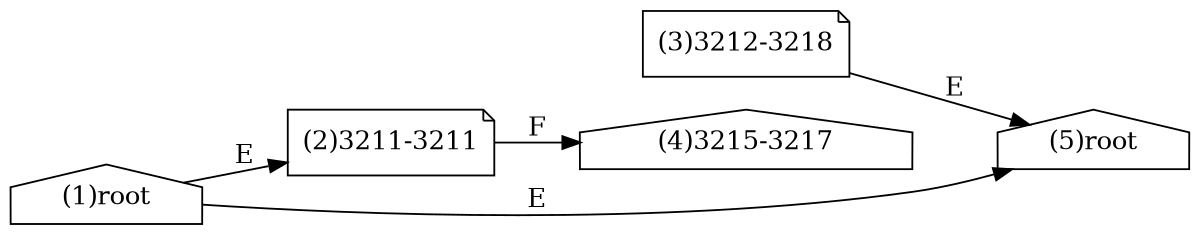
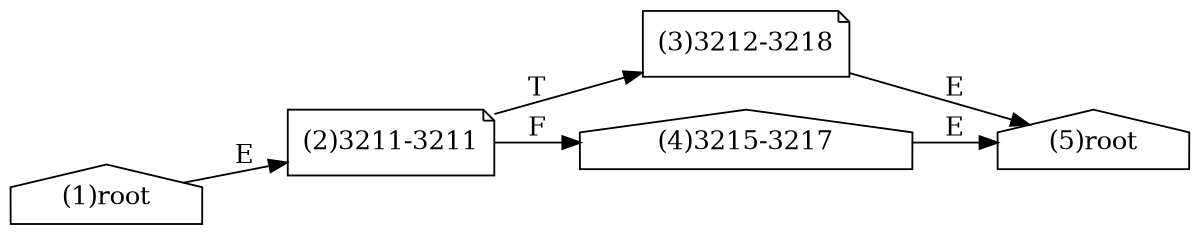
edge "(2)3211-3211" -> "(3)3212-3218": added, label "T"
edge "(1)root" -> "(5)root": now "(4)3215-3217" -> "(5)root"
